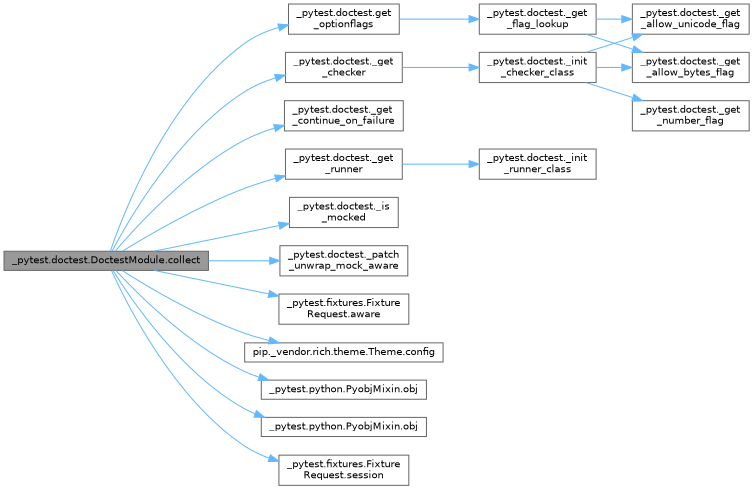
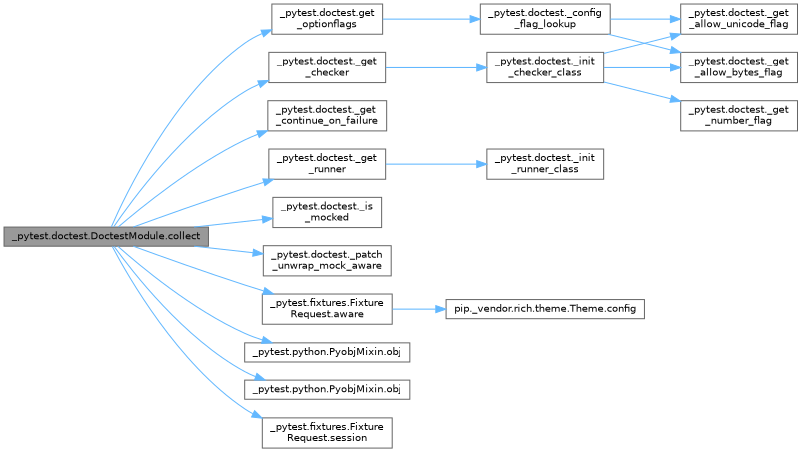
node "_pytest.doctest._get _flag_lookup": label "_pytest.doctest._get _flag_lookup" -> "_pytest.doctest._config _flag_lookup"
edge "_pytest.doctest.DoctestModule.collect" -> "pip._vendor.rich.theme.Theme.config": now "_pytest.fixtures.Fixture Request.aware" -> "pip._vendor.rich.theme.Theme.config"
